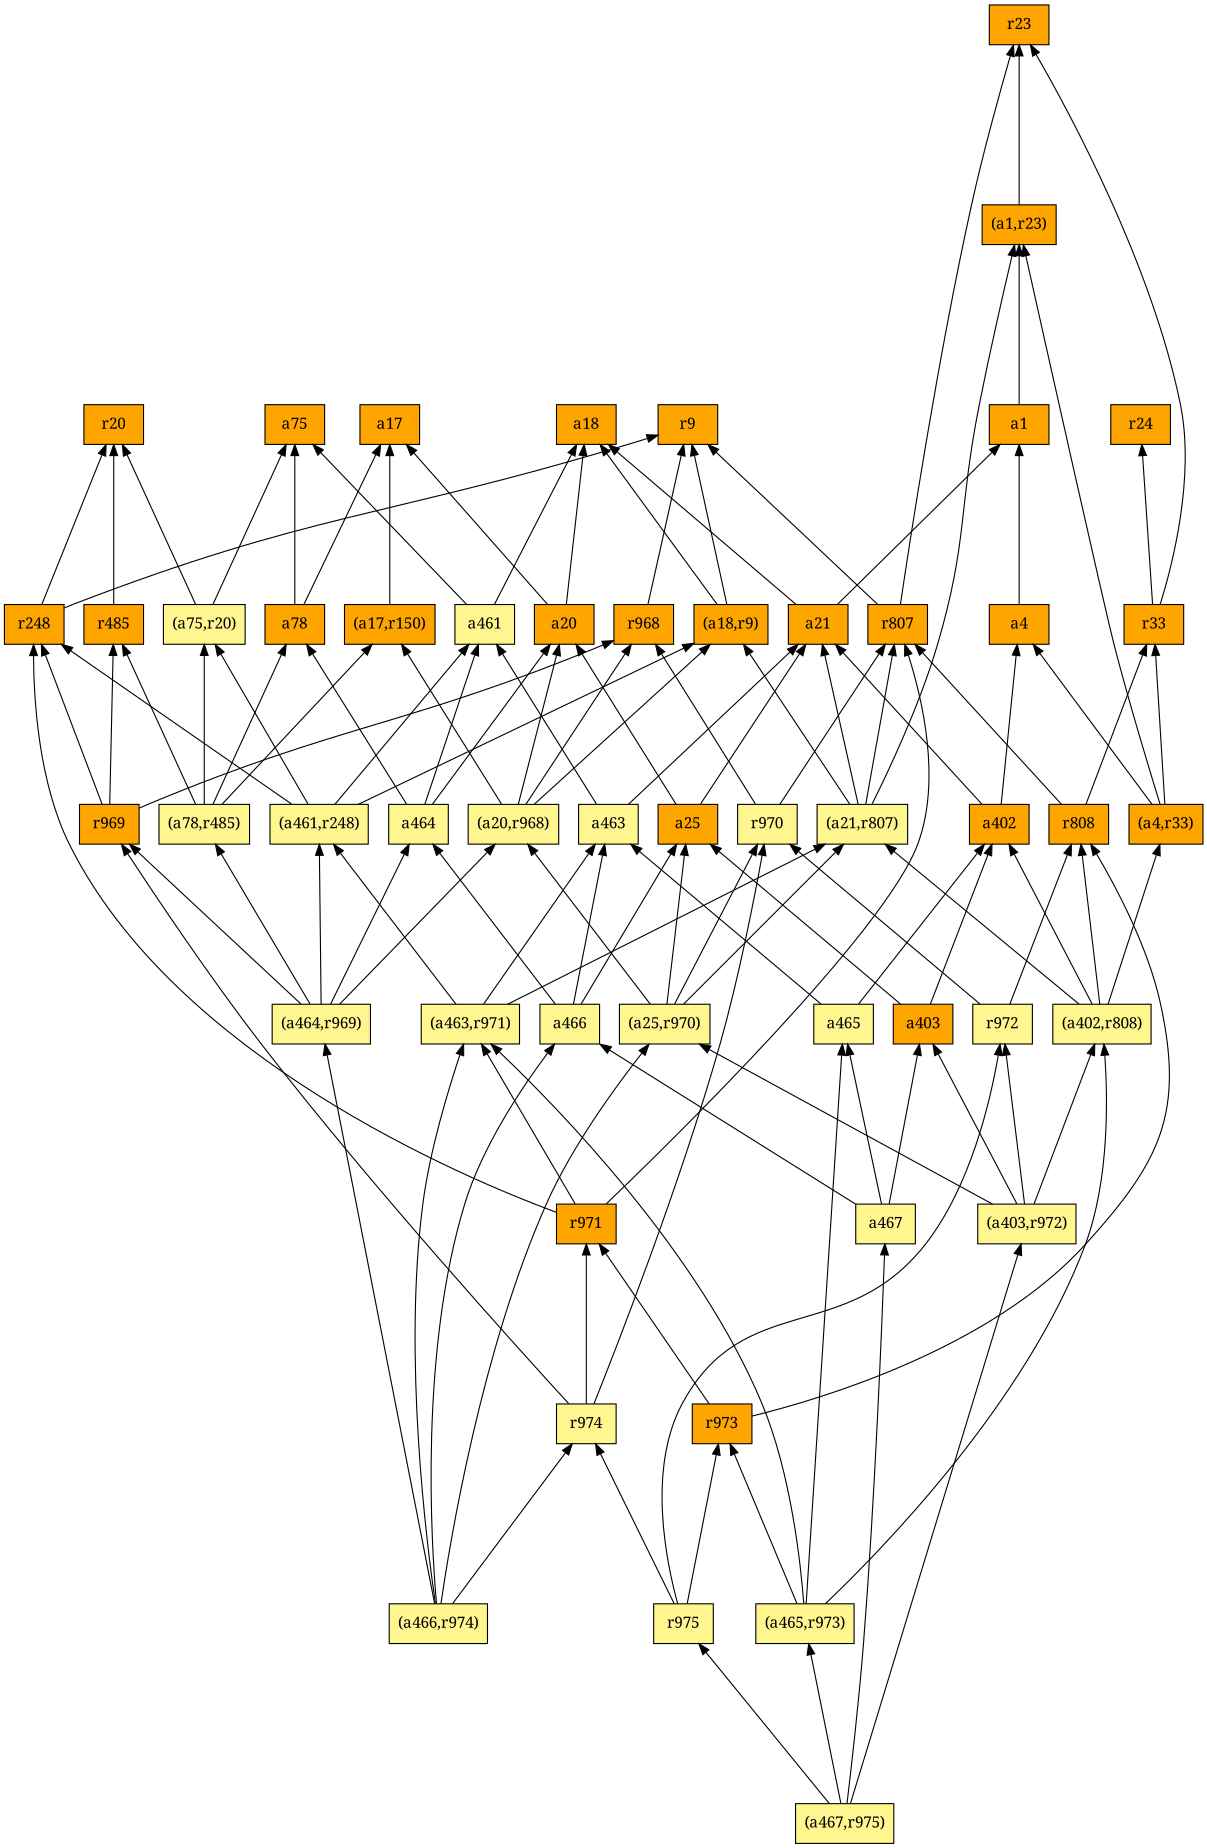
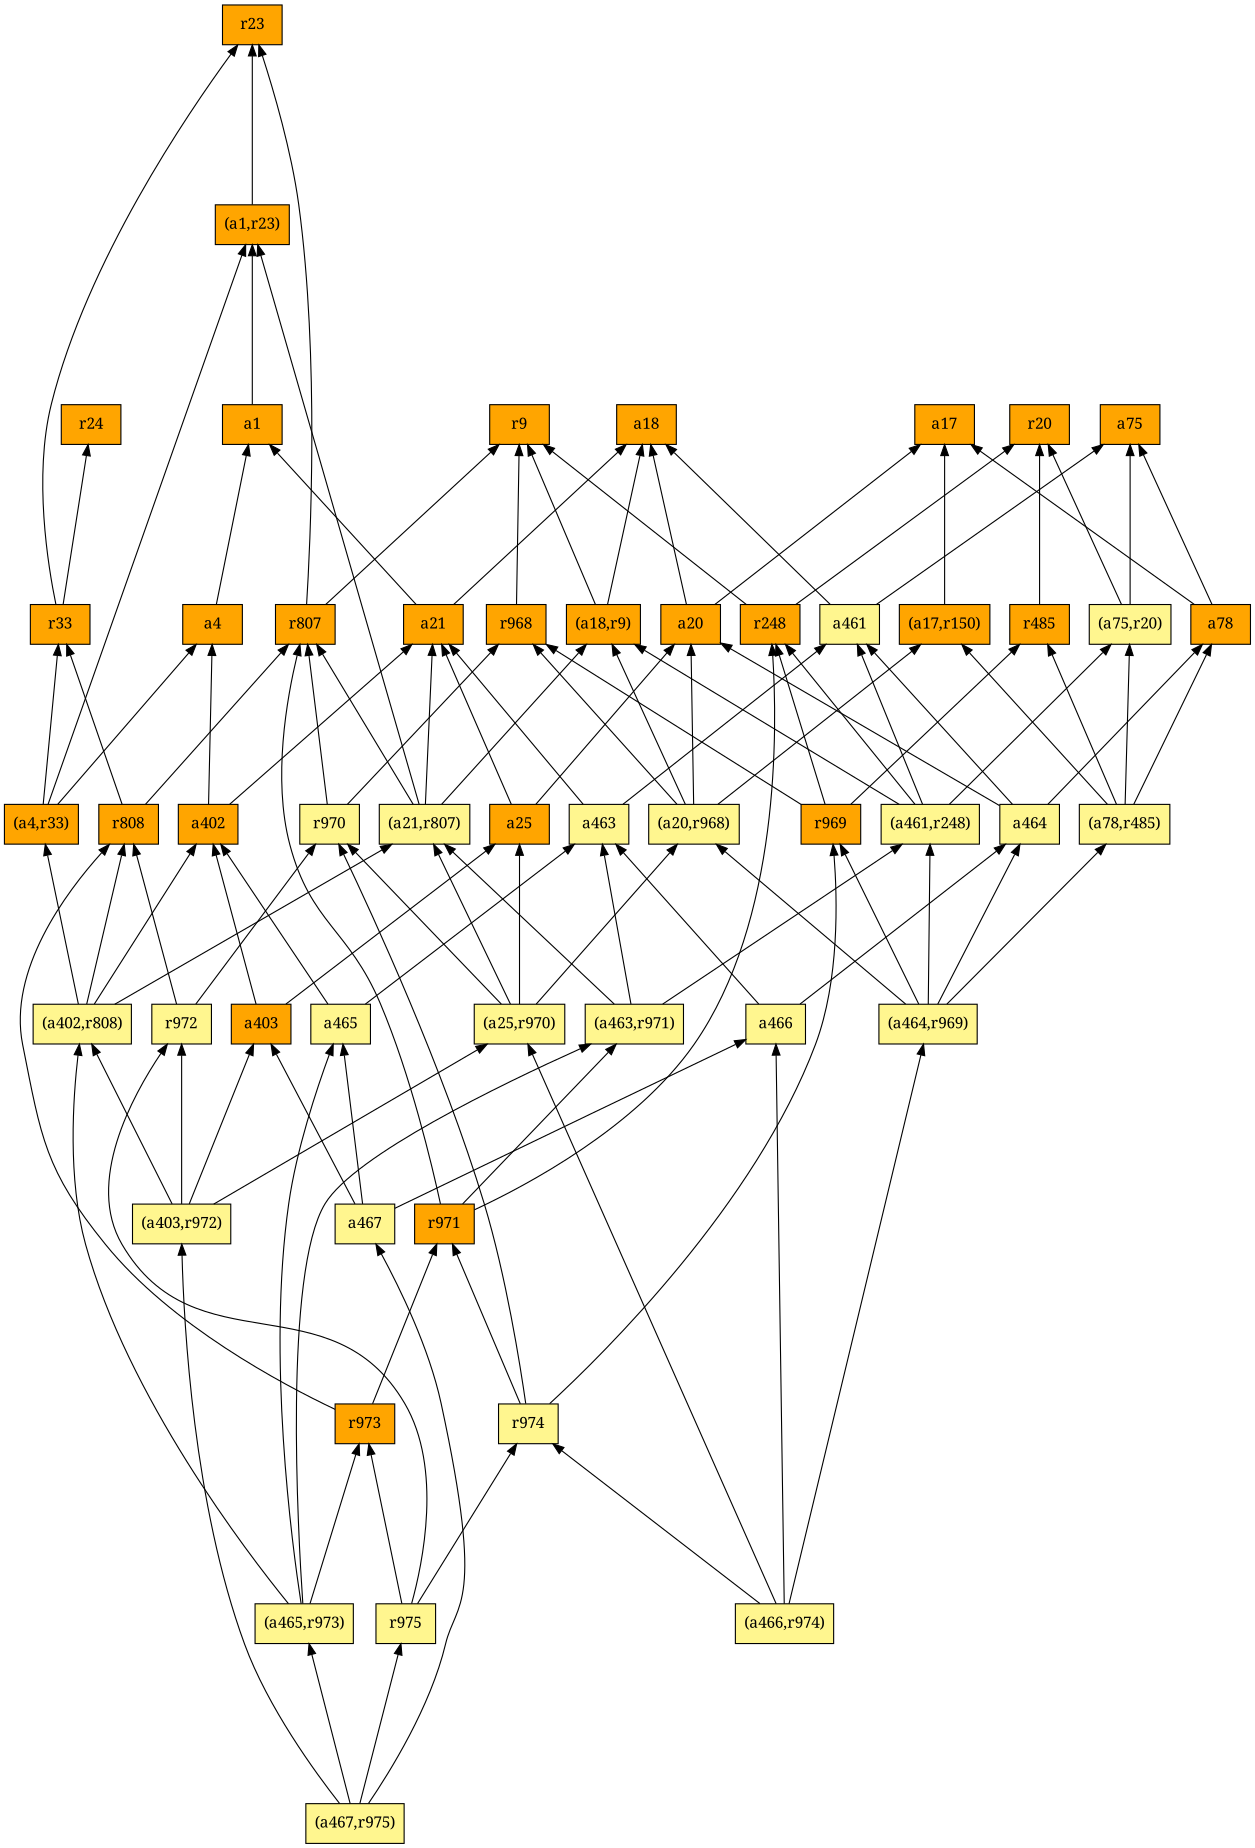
edge "a466" -> "a25": removed
edge "(a466,r974)" -> "(a463,r971)": removed
